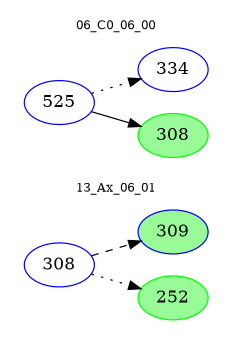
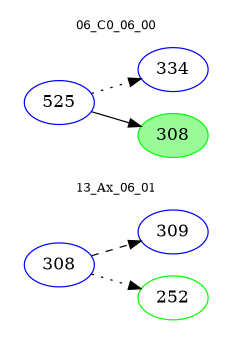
node "309": fillcolor palegreen -> white
node "252": fillcolor palegreen -> white
